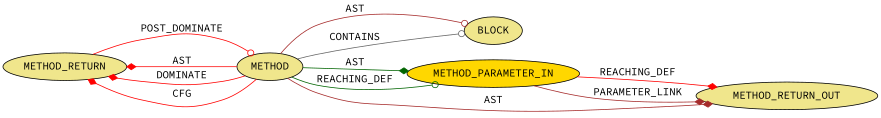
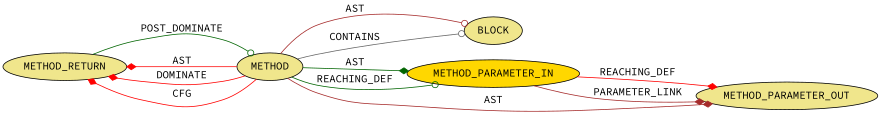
edge "METHOD_RETURN" -> "METHOD": color red -> darkgreen
node "METHOD_RETURN_OUT": label "METHOD_RETURN_OUT" -> "METHOD_PARAMETER_OUT"
